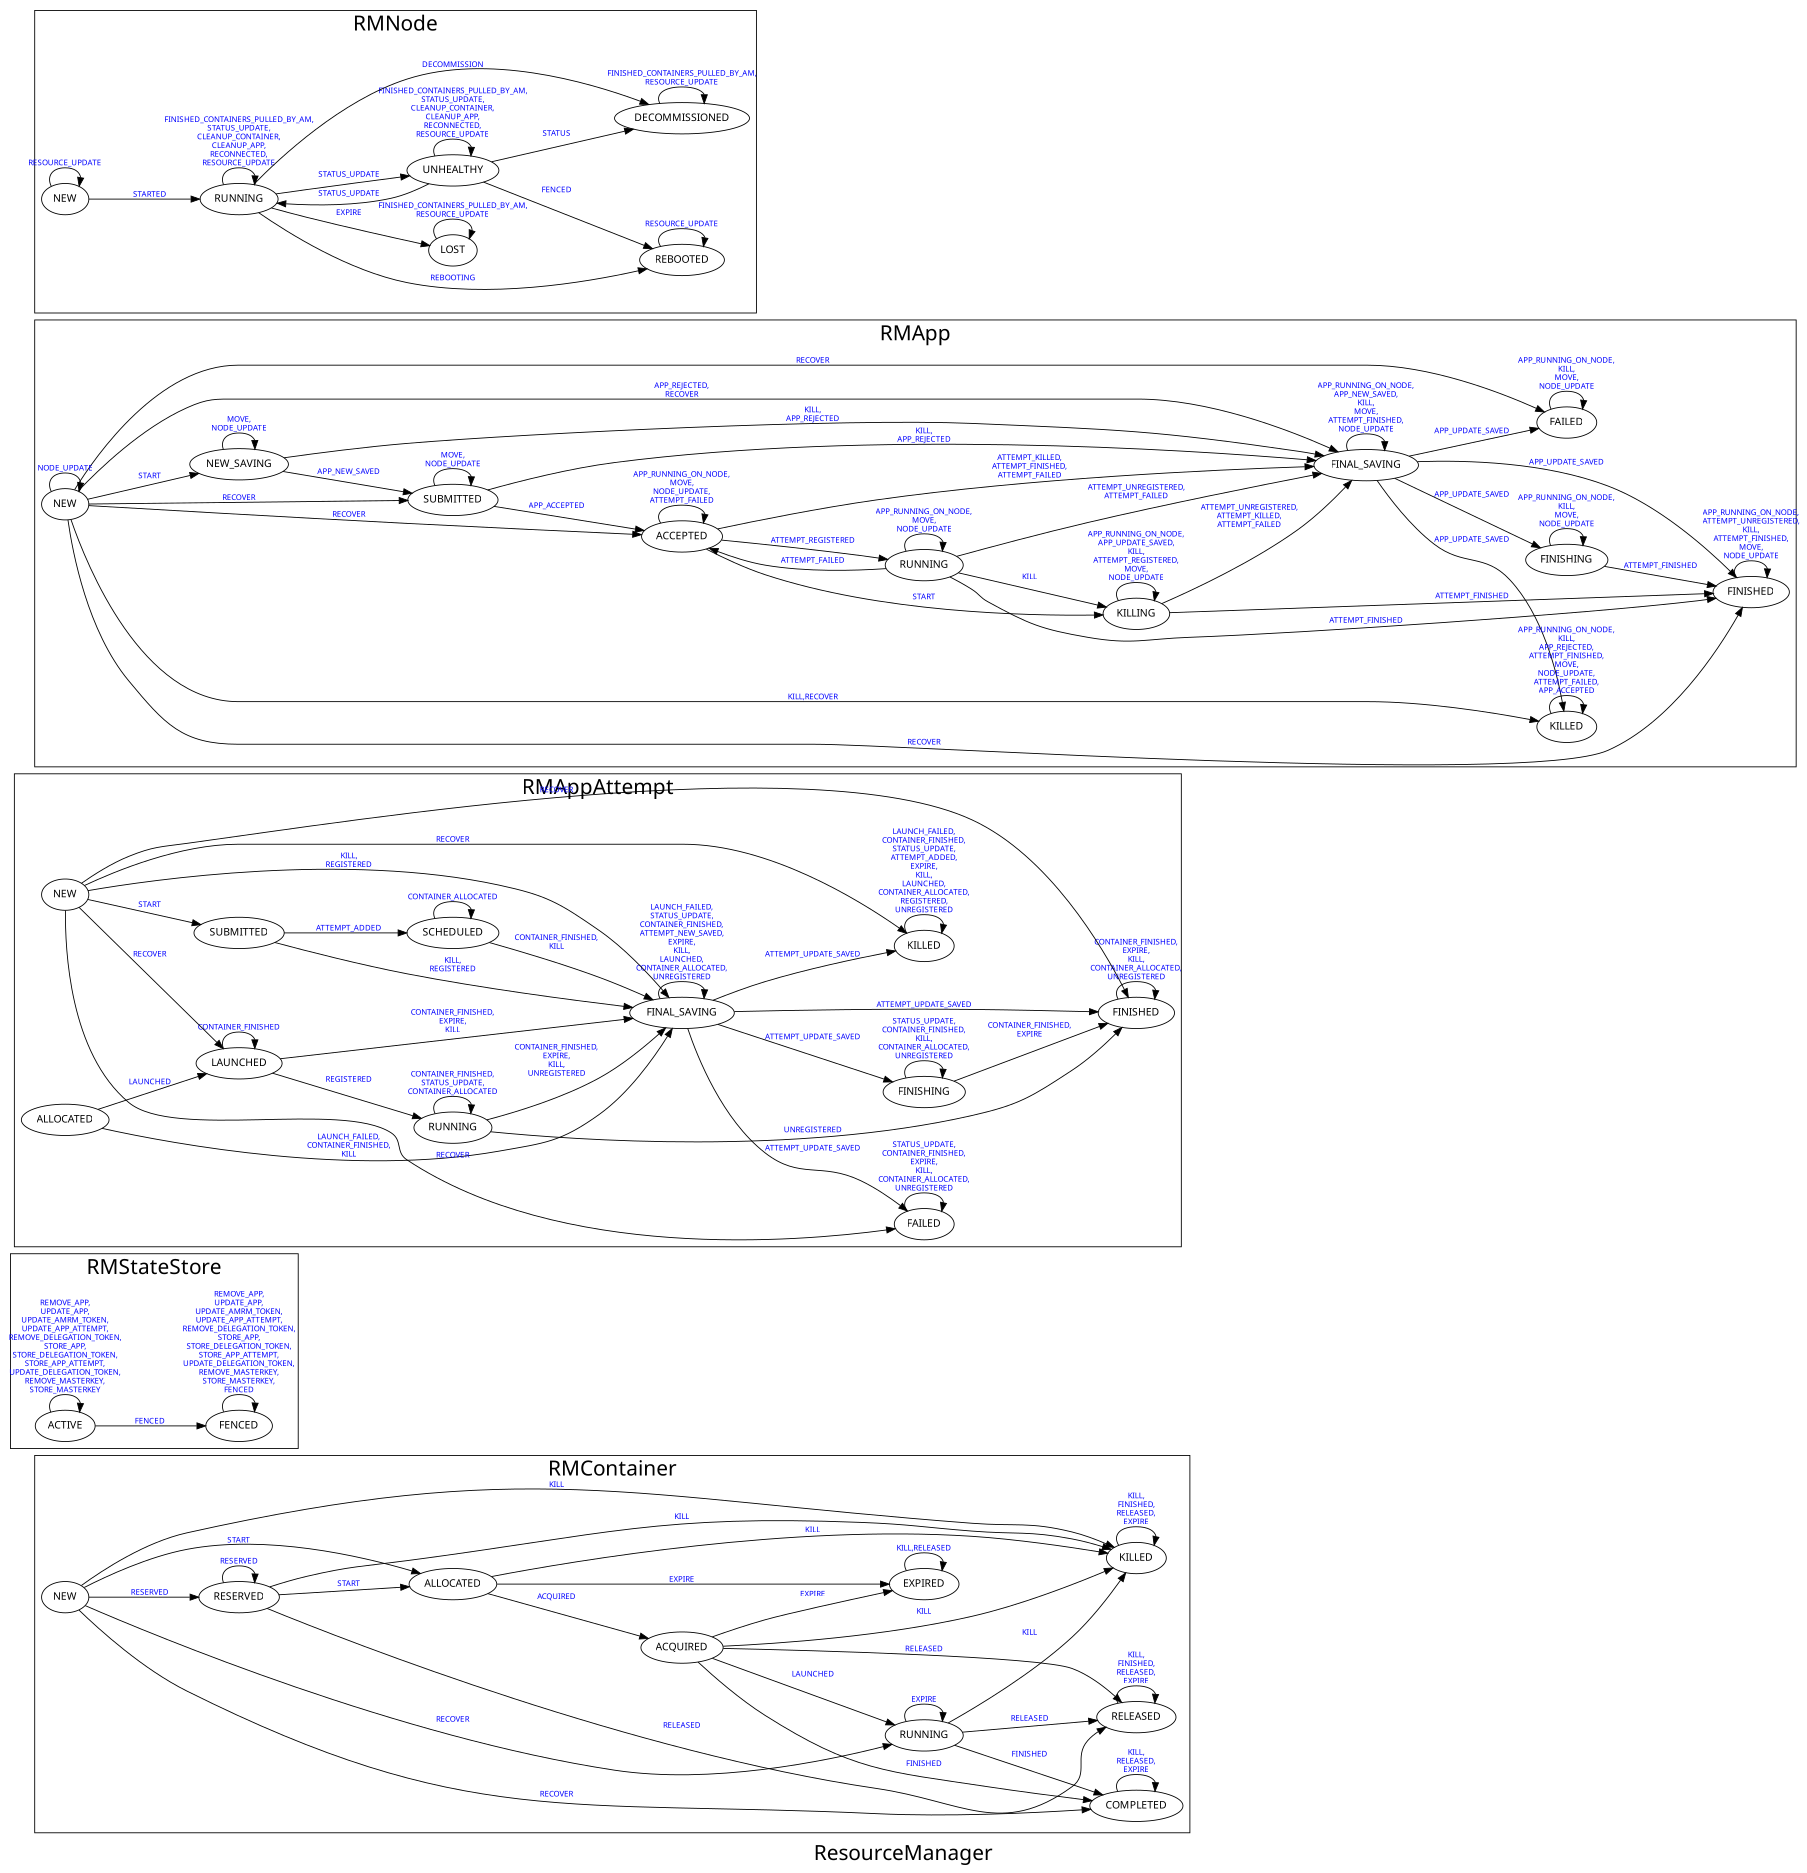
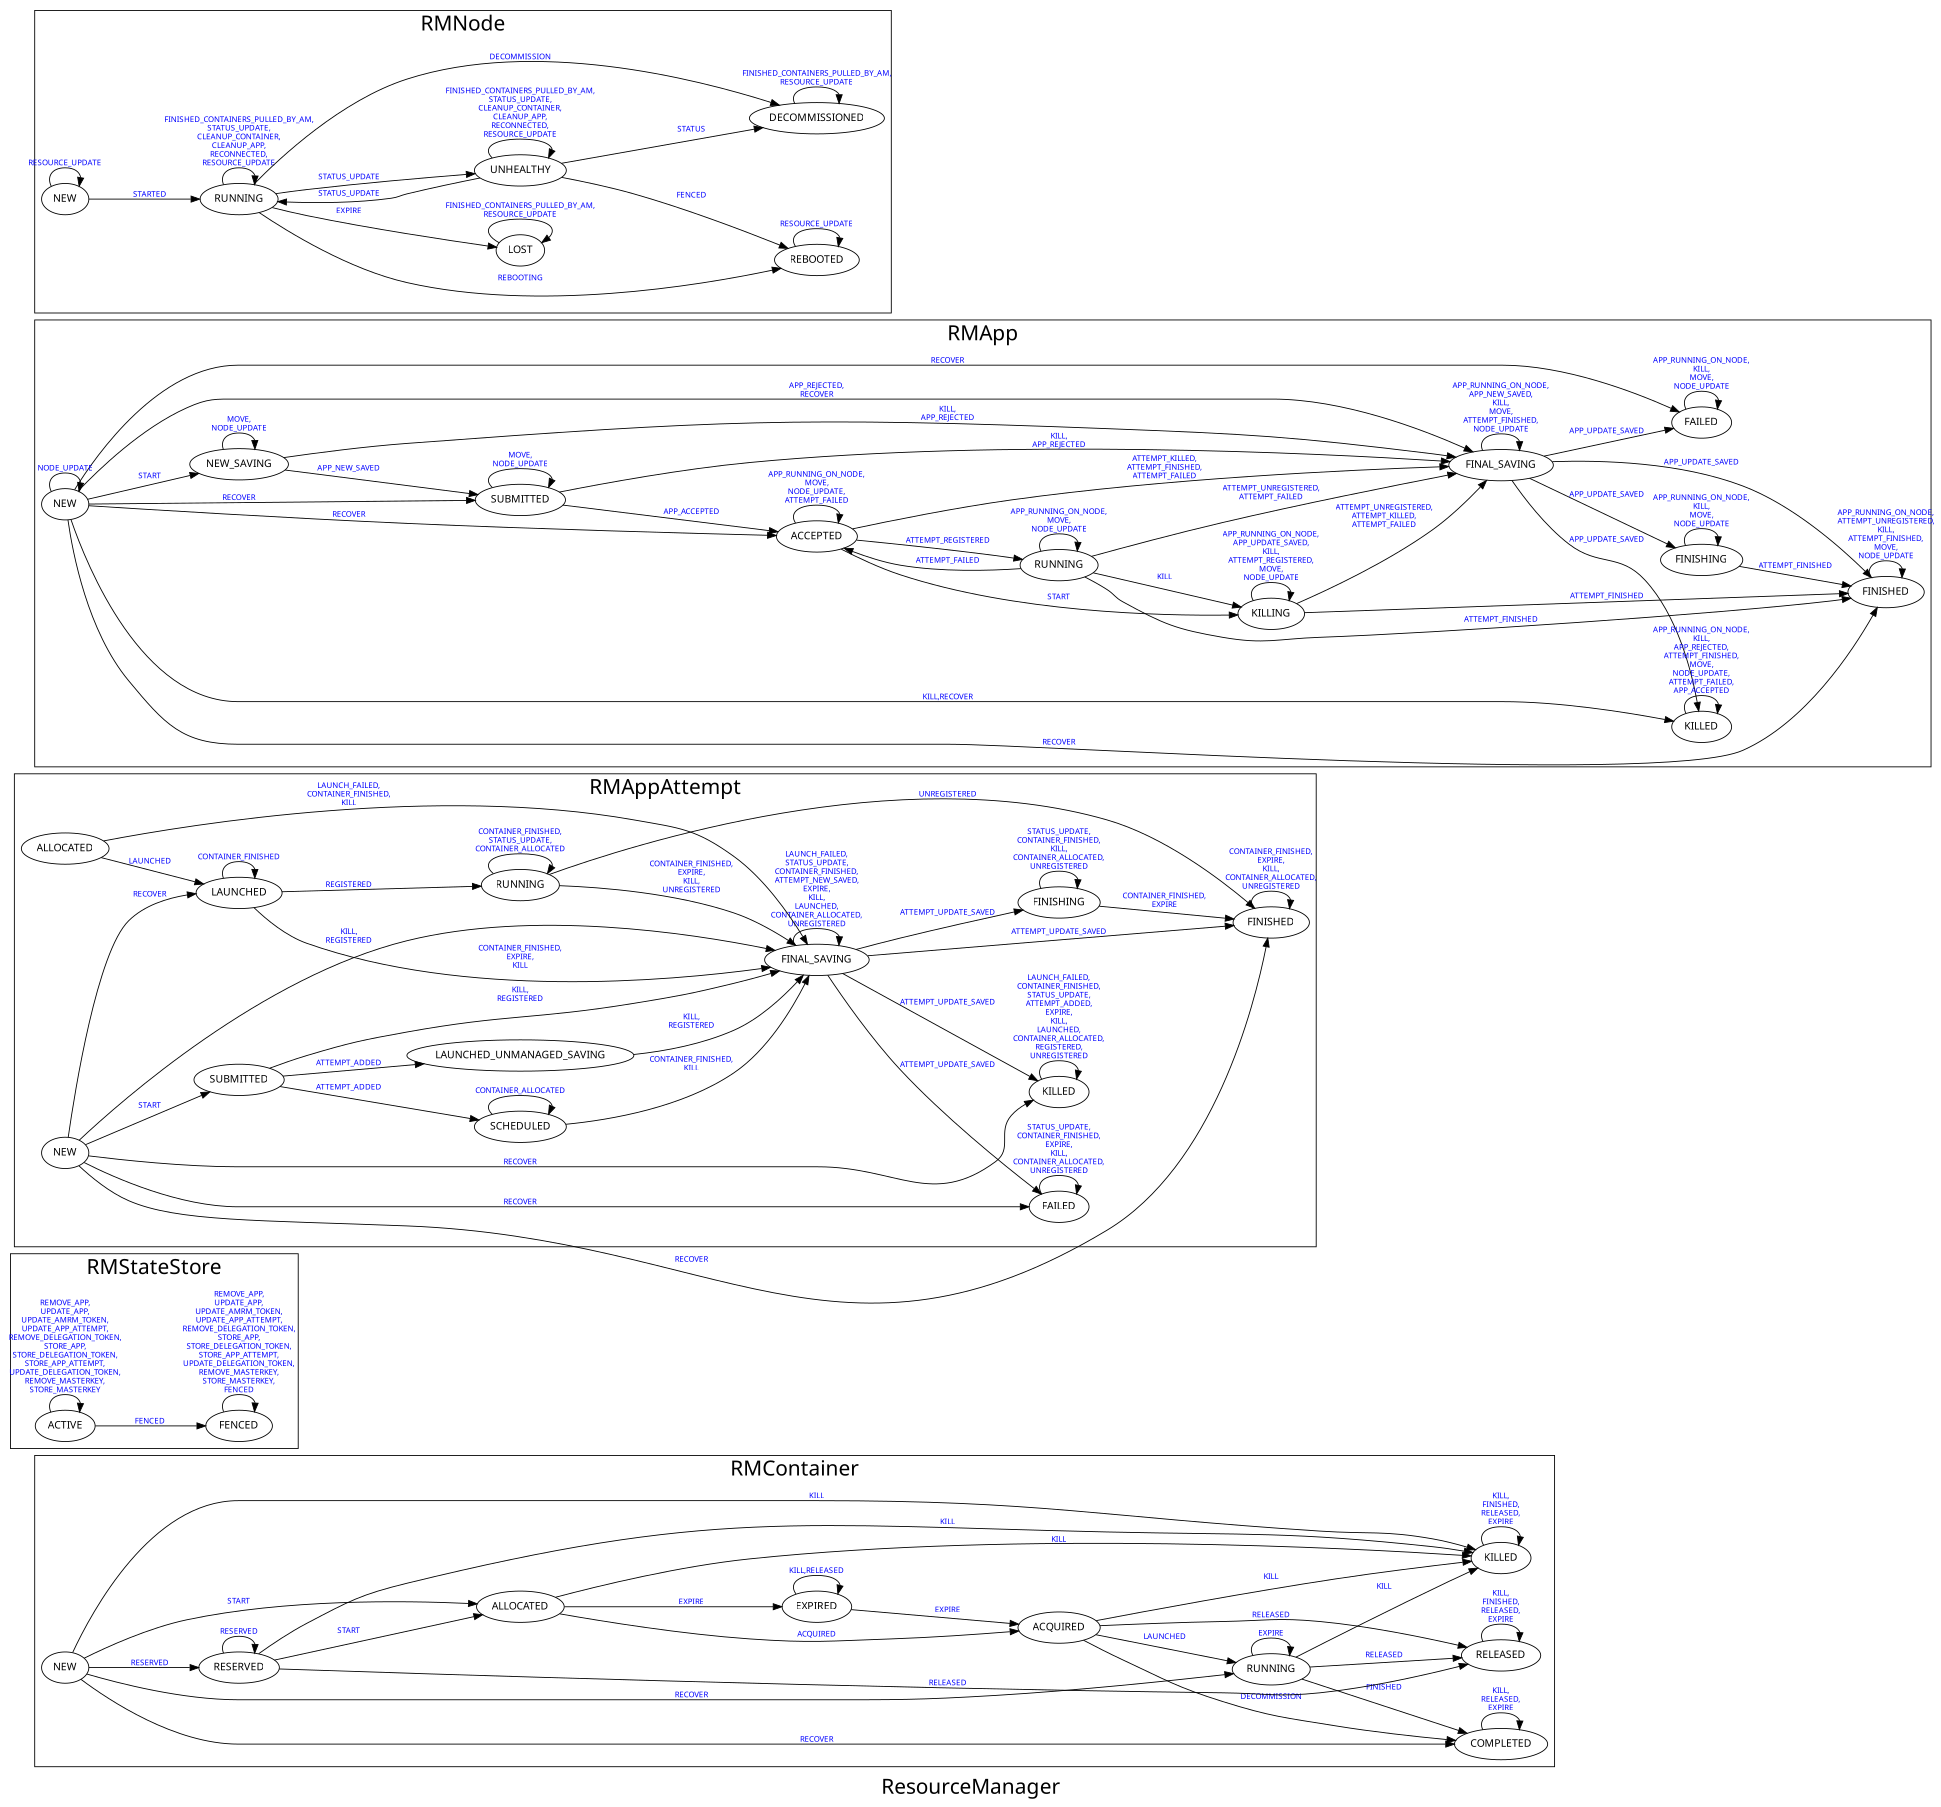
node "LAUNCHED_UNMANAGED_SAVING": added
edge "ACQUIRED" -> "EXPIRED": reversed
edge "ACQUIRED" -> "COMPLETED": label "FINISHED" -> "DECOMMISSION"
